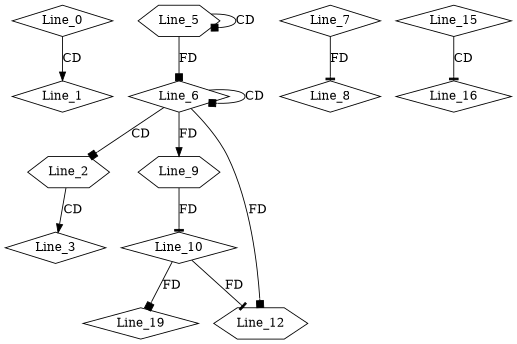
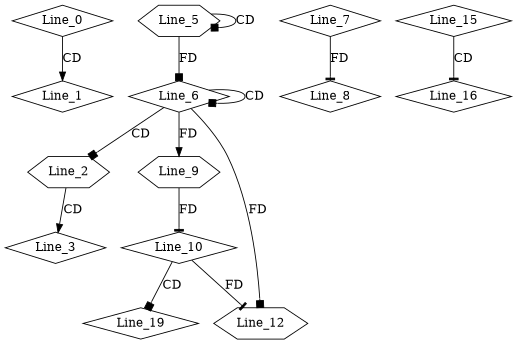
edge "Line_10" -> "Line_19": label "FD" -> "CD"
